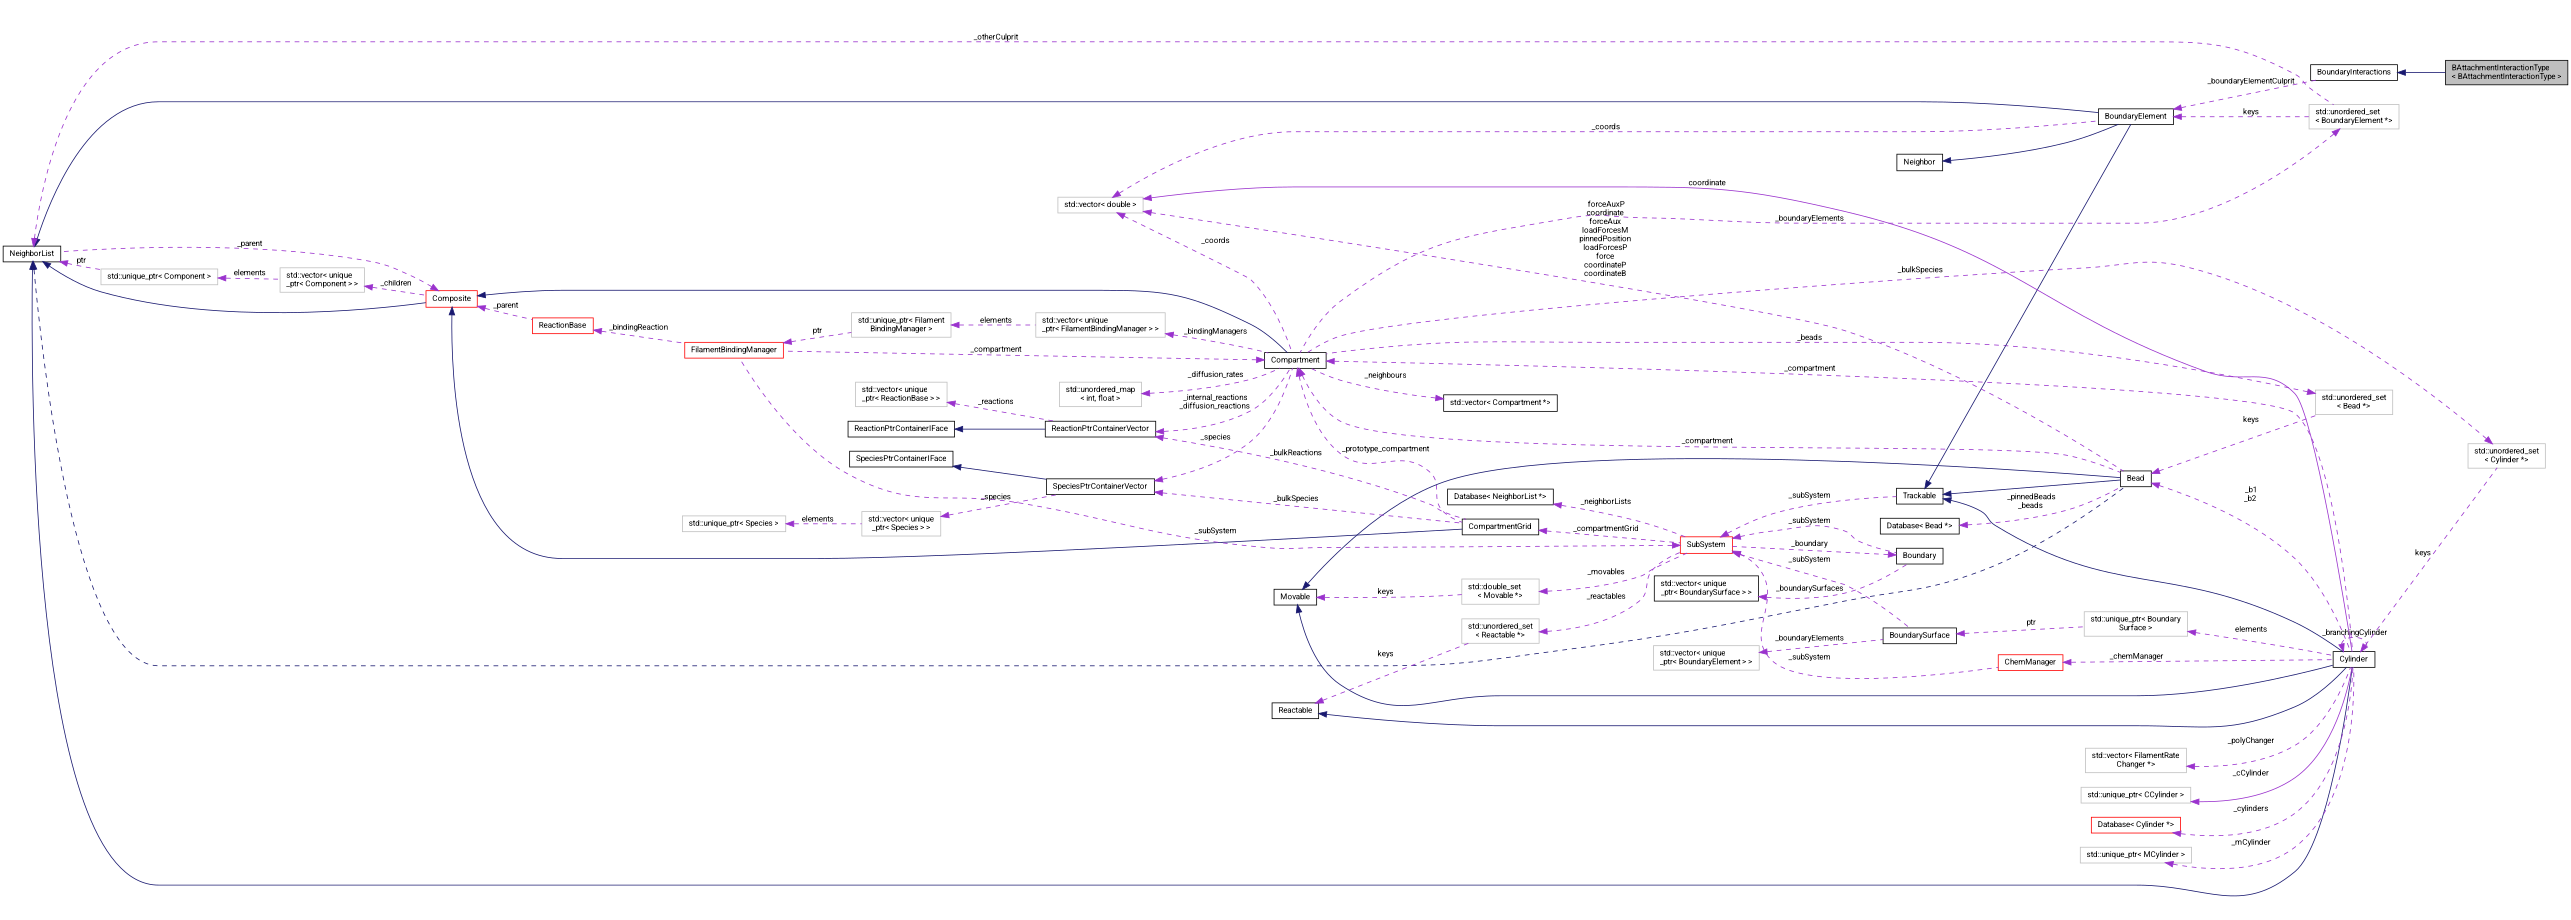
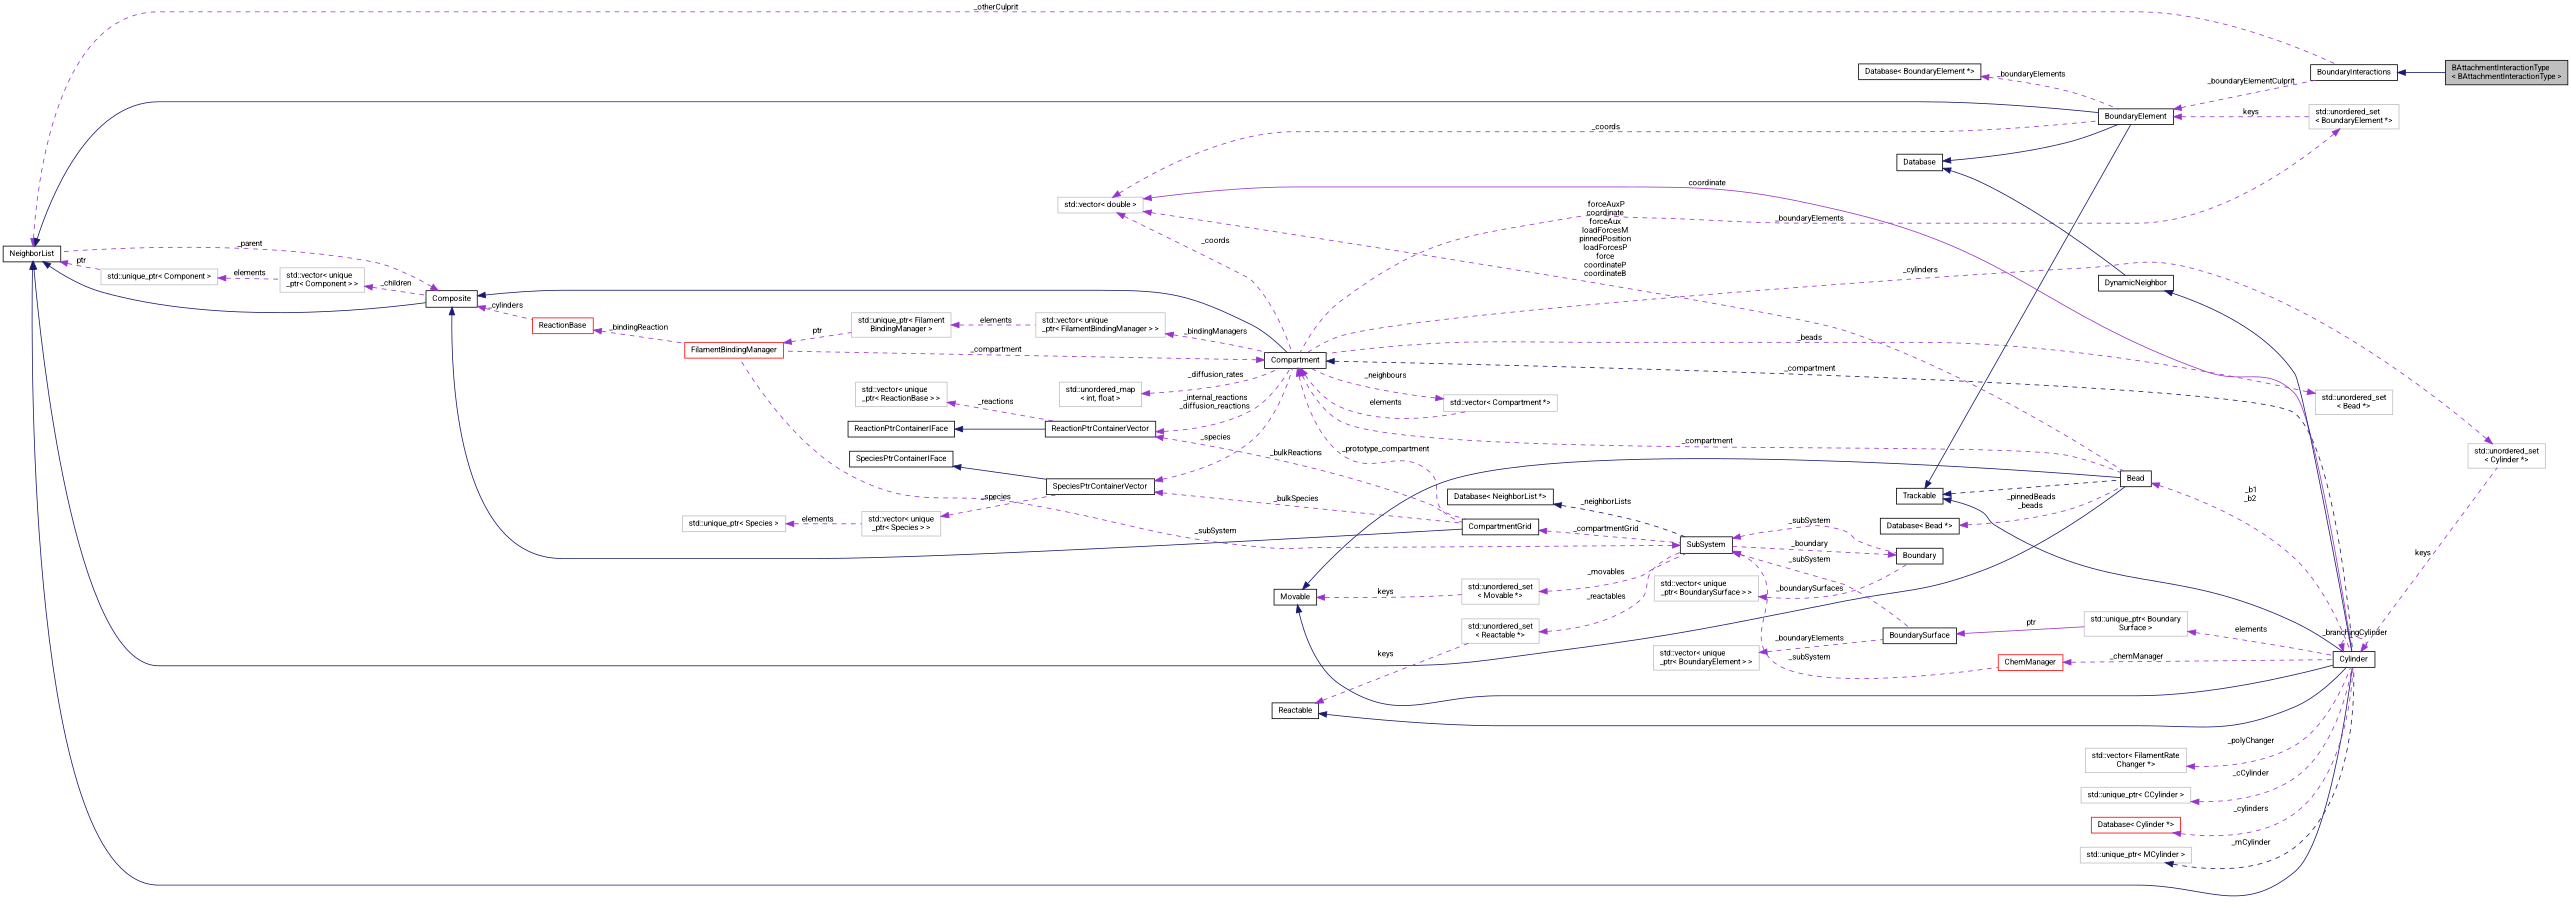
edge "std::unordered_set < BoundaryElement *>" -> "NeighborList": now "BoundaryInteractions" -> "NeighborList"
node "Database< BoundaryElement *>": added
node "Neighbor": label "Neighbor" -> "Database"
edge "Compartment" -> "std::unordered_set < Cylinder *>": label " _bulkSpecies" -> " _cylinders"
node "DynamicNeighbor": added
node "Composite": color red -> black
edge "ReactionBase" -> "Composite": label " _parent" -> " _cylinders"
edge "Cylinder" -> "Compartment": color darkorchid3 -> midnightblue
node "std::vector< Compartment *>": color black -> grey75
edge "std::vector< Compartment *>" -> "Compartment": added, label "elements"
edge "std::unordered_set < Bead *>" -> "Bead": removed, label "keys"
edge "Bead" -> "Trackable": style solid -> dashed
edge "Trackable" -> "SubSystem": removed, label "_subSystem"
edge "SubSystem" -> "Database< NeighborList *>": color darkorchid3 -> midnightblue
node "SubSystem": color red -> black
node "std::vector< unique _ptr< BoundarySurface > >": color black -> grey75
node "std::double_set < Movable *>": label "std::double_set < Movable *>" -> "std::unordered_set < Movable *>"
edge "std::unique_ptr< Boundary Surface >" -> "BoundarySurface": style dashed -> solid
edge "Bead" -> "NeighborList": style dashed -> solid
edge "Cylinder" -> "std::unique_ptr< CCylinder >": style solid -> dashed
edge "Cylinder" -> "std::unique_ptr< MCylinder >": color darkorchid3 -> midnightblue
